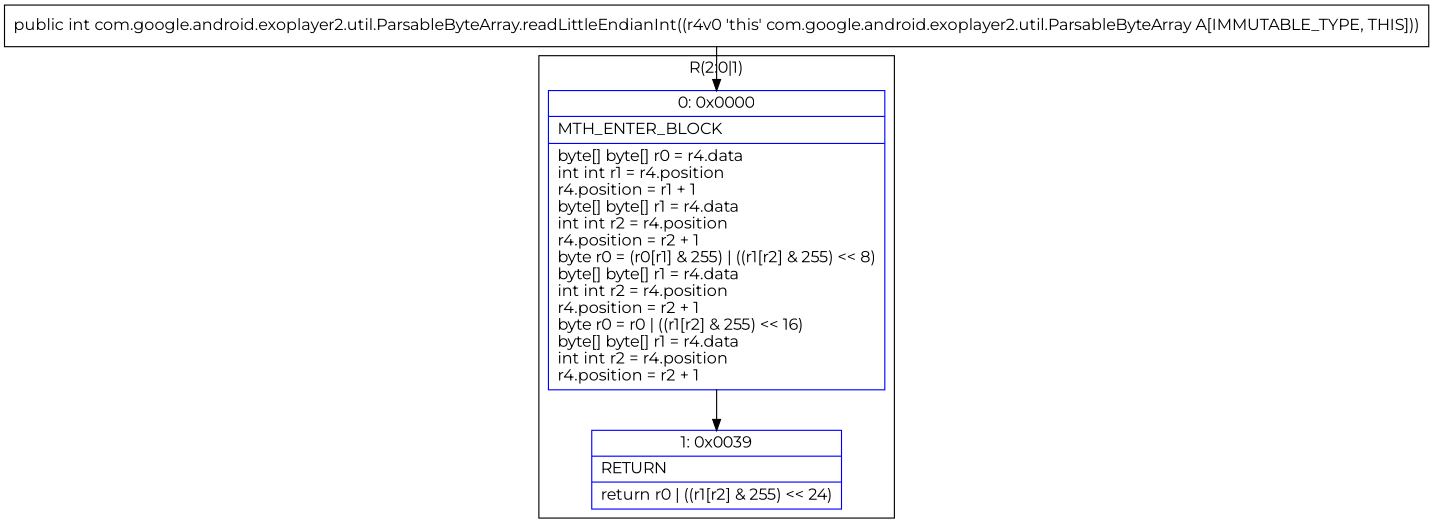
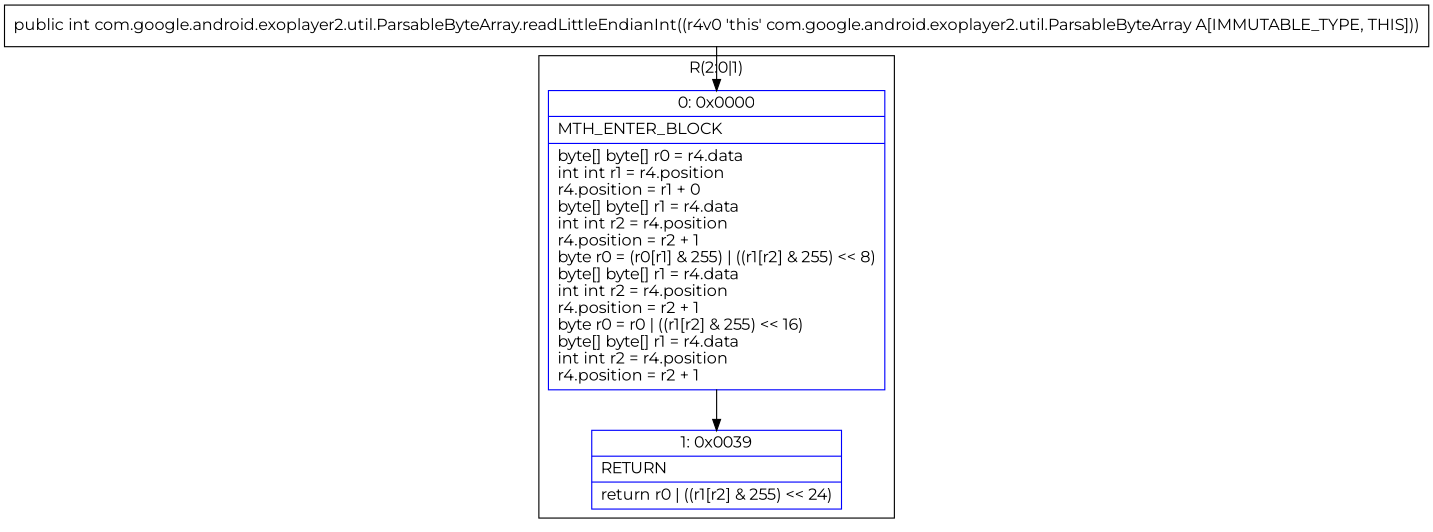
node "0: 0x0000": text "r4.position = r1 + 1" -> "r4.position = r1 + 0"
